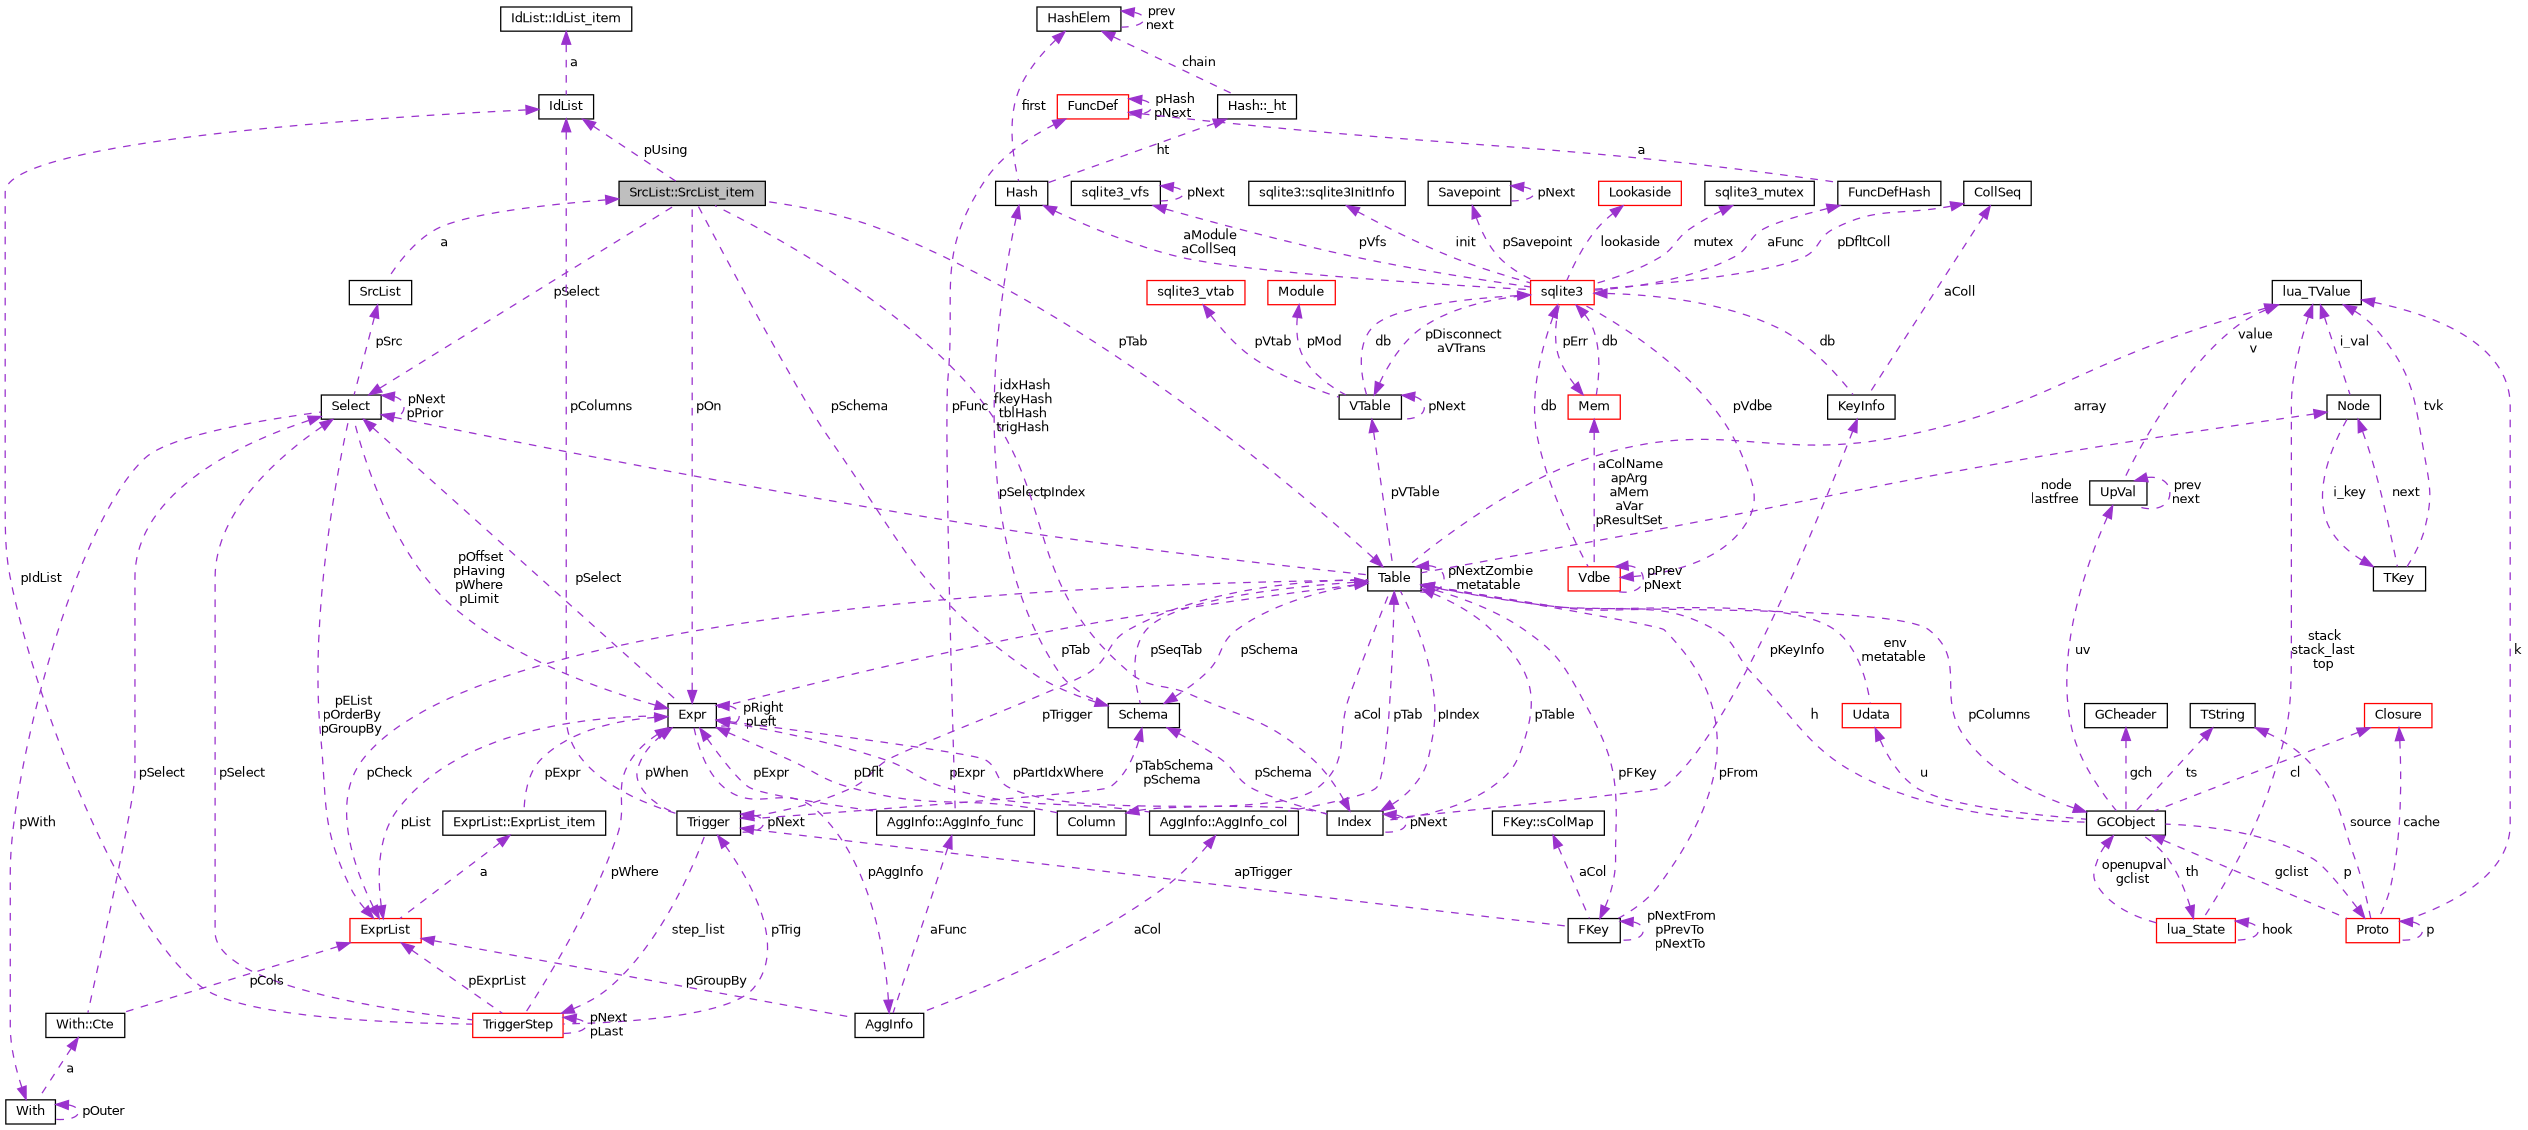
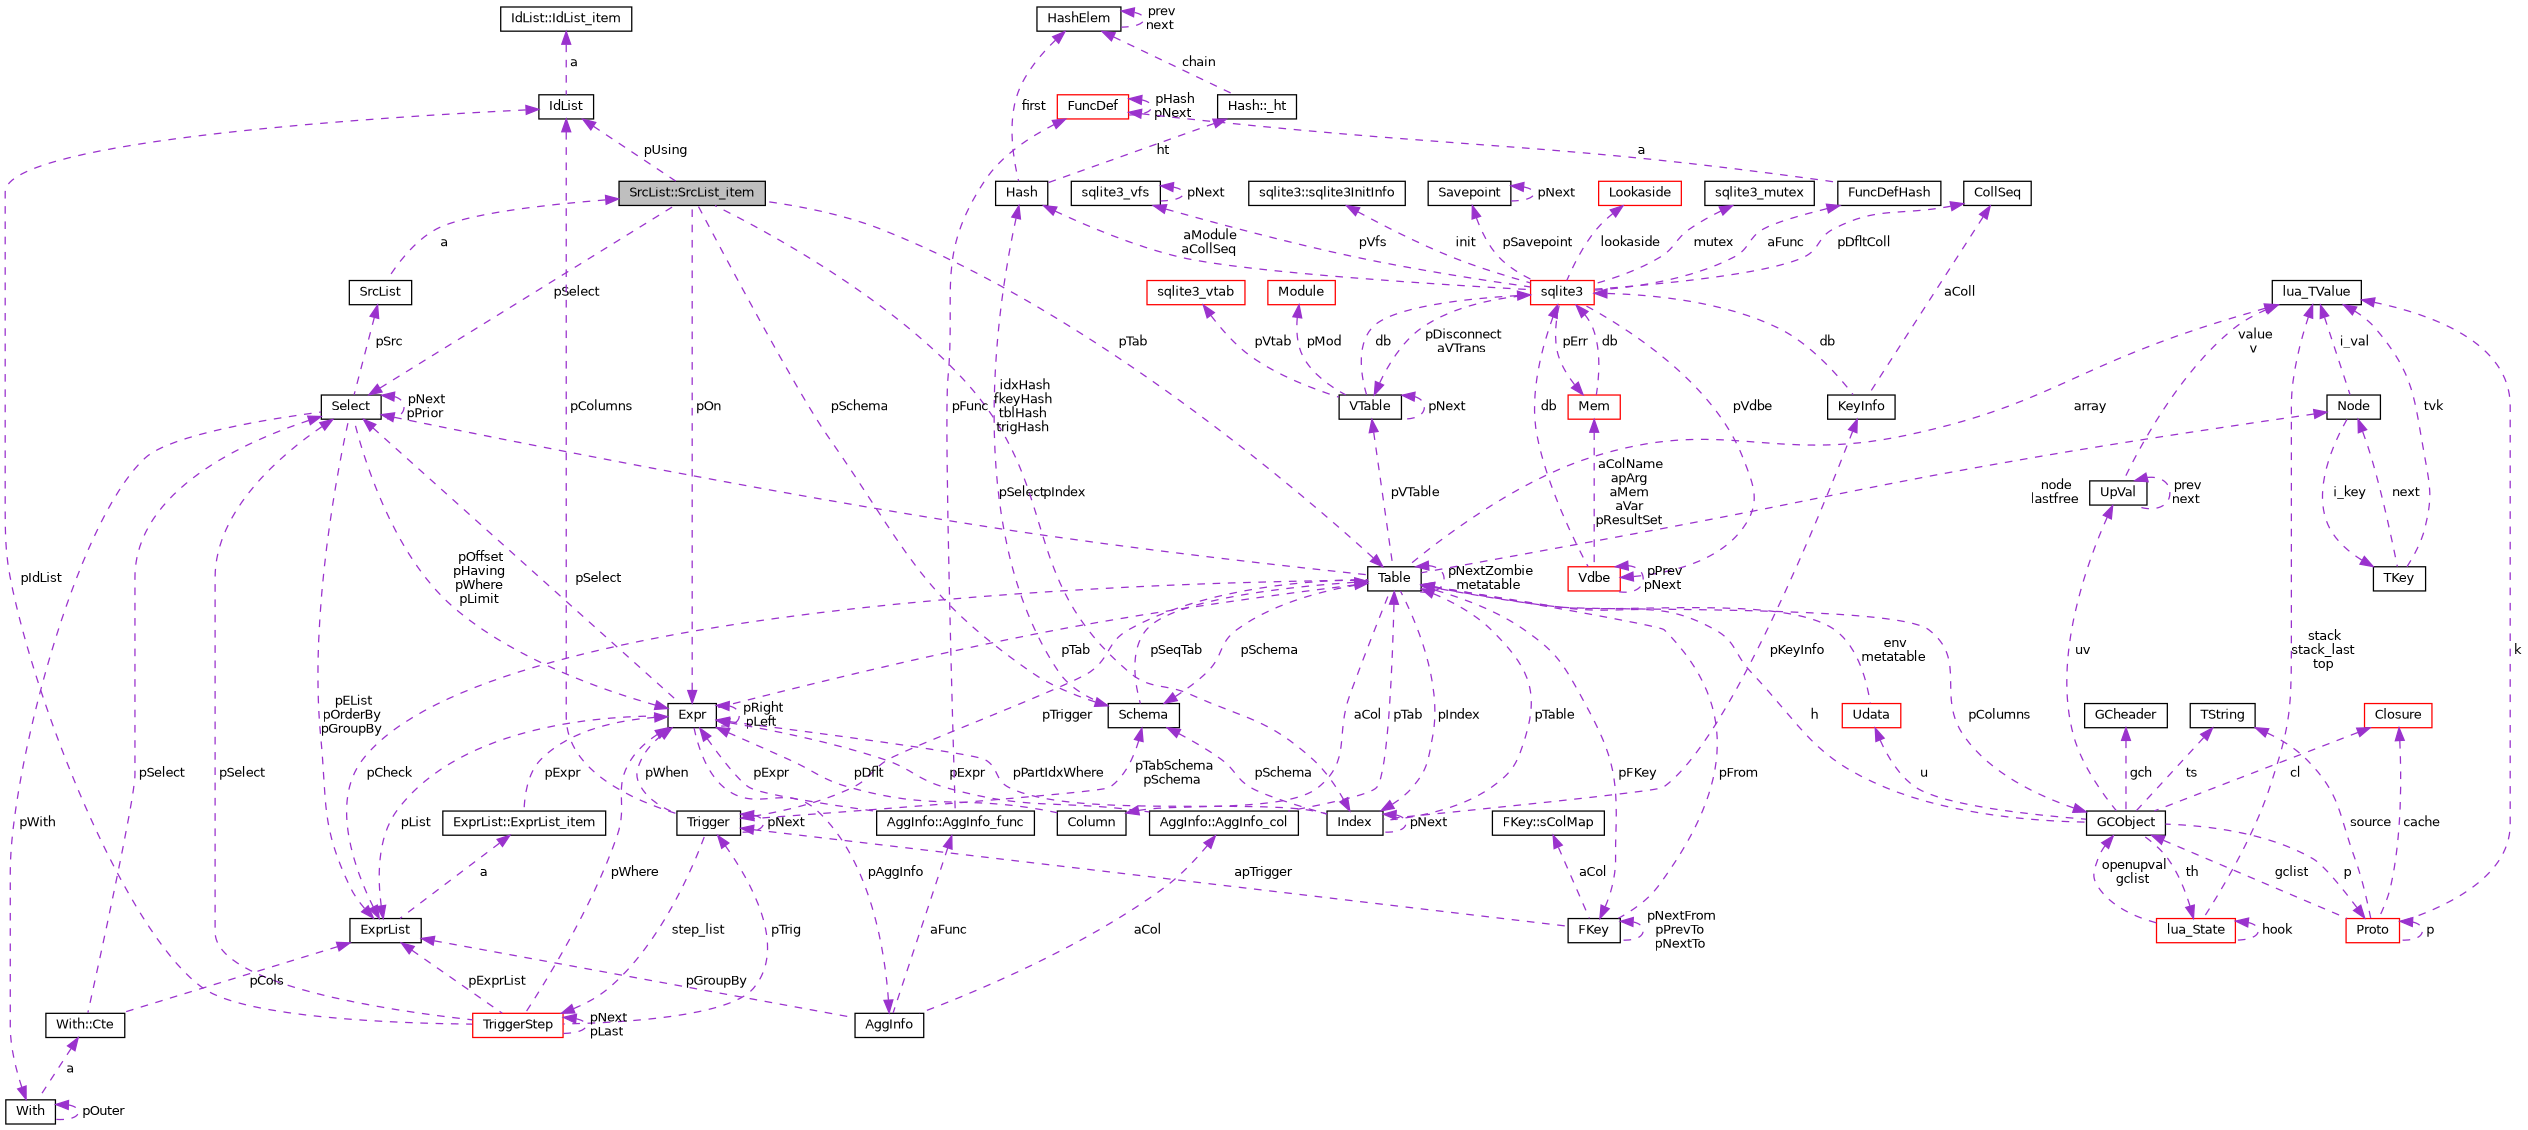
node "ExprList": color red -> black
